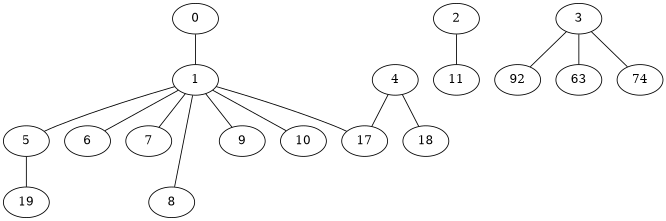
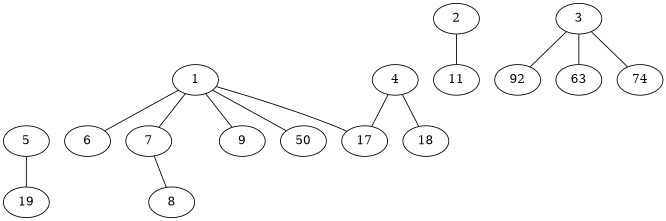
node "0": removed
edge "1" -- "5": removed
edge "1" -- "8": now "7" -- "8"
node "10": label "10" -> "50"
